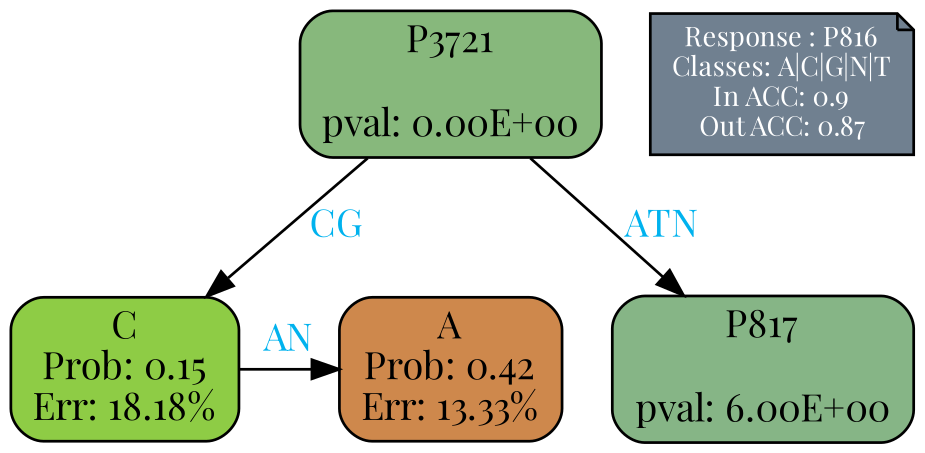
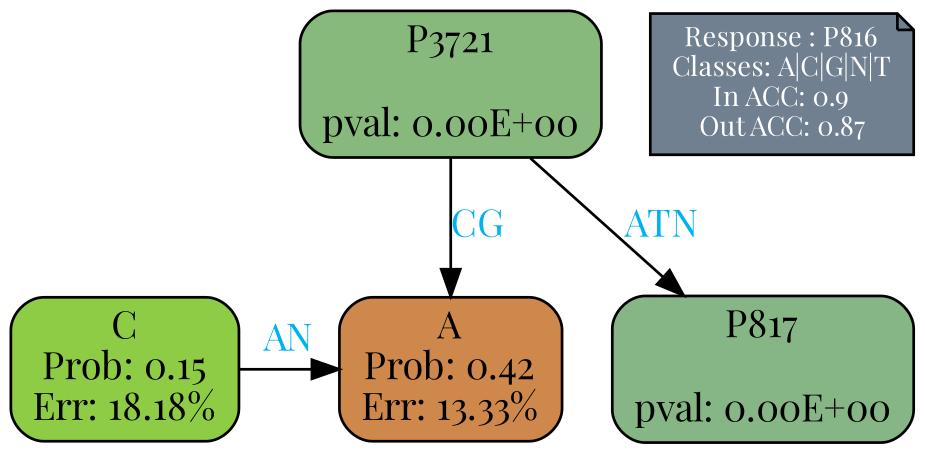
edge "P3721 pval: 0.00E+00" -> "C Prob: 0.15 Err: 18.18%": now "P3721 pval: 0.00E+00" -> "A Prob: 0.42 Err: 13.33%"
node "P817 pval: 6.00E+00": label "P817 pval: 6.00E+00" -> "P817 pval: 0.00E+00"
